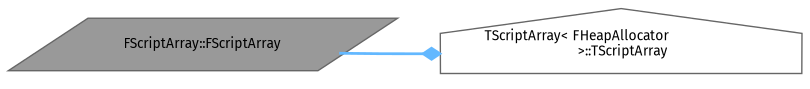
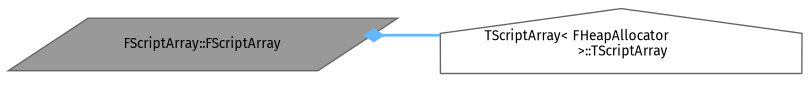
edge "FScriptArray::FScriptArray" -> "TScriptArray< FHeapAllocator >::TScriptArray": reversed
